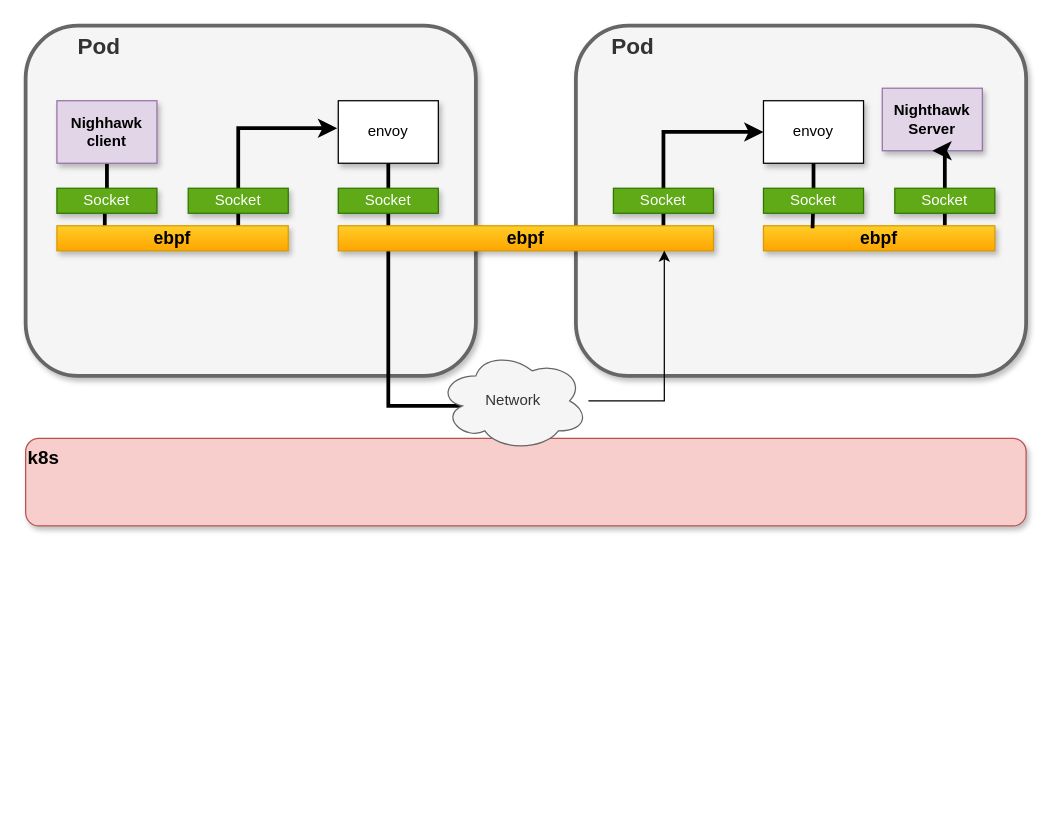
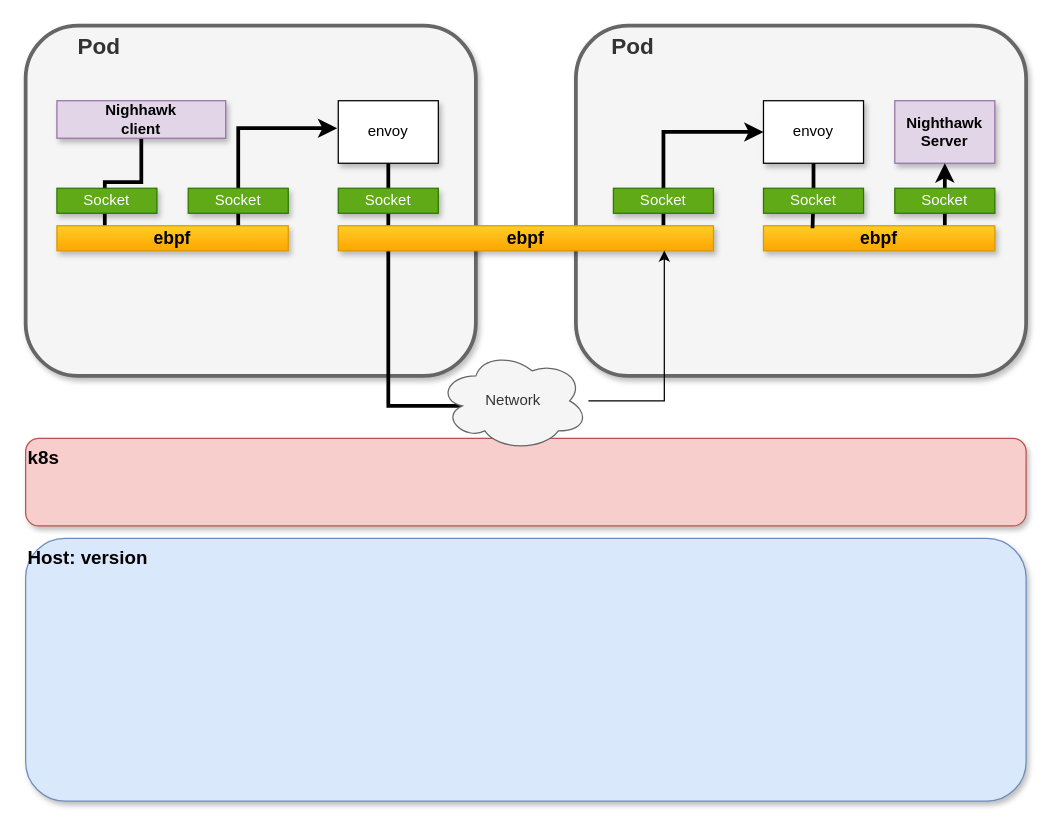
node "Nighthawk Server": moved (932, 119) -> (944, 132)
node "Nighhawk client": size 100x63 -> 169x38
node "Host: version": added
